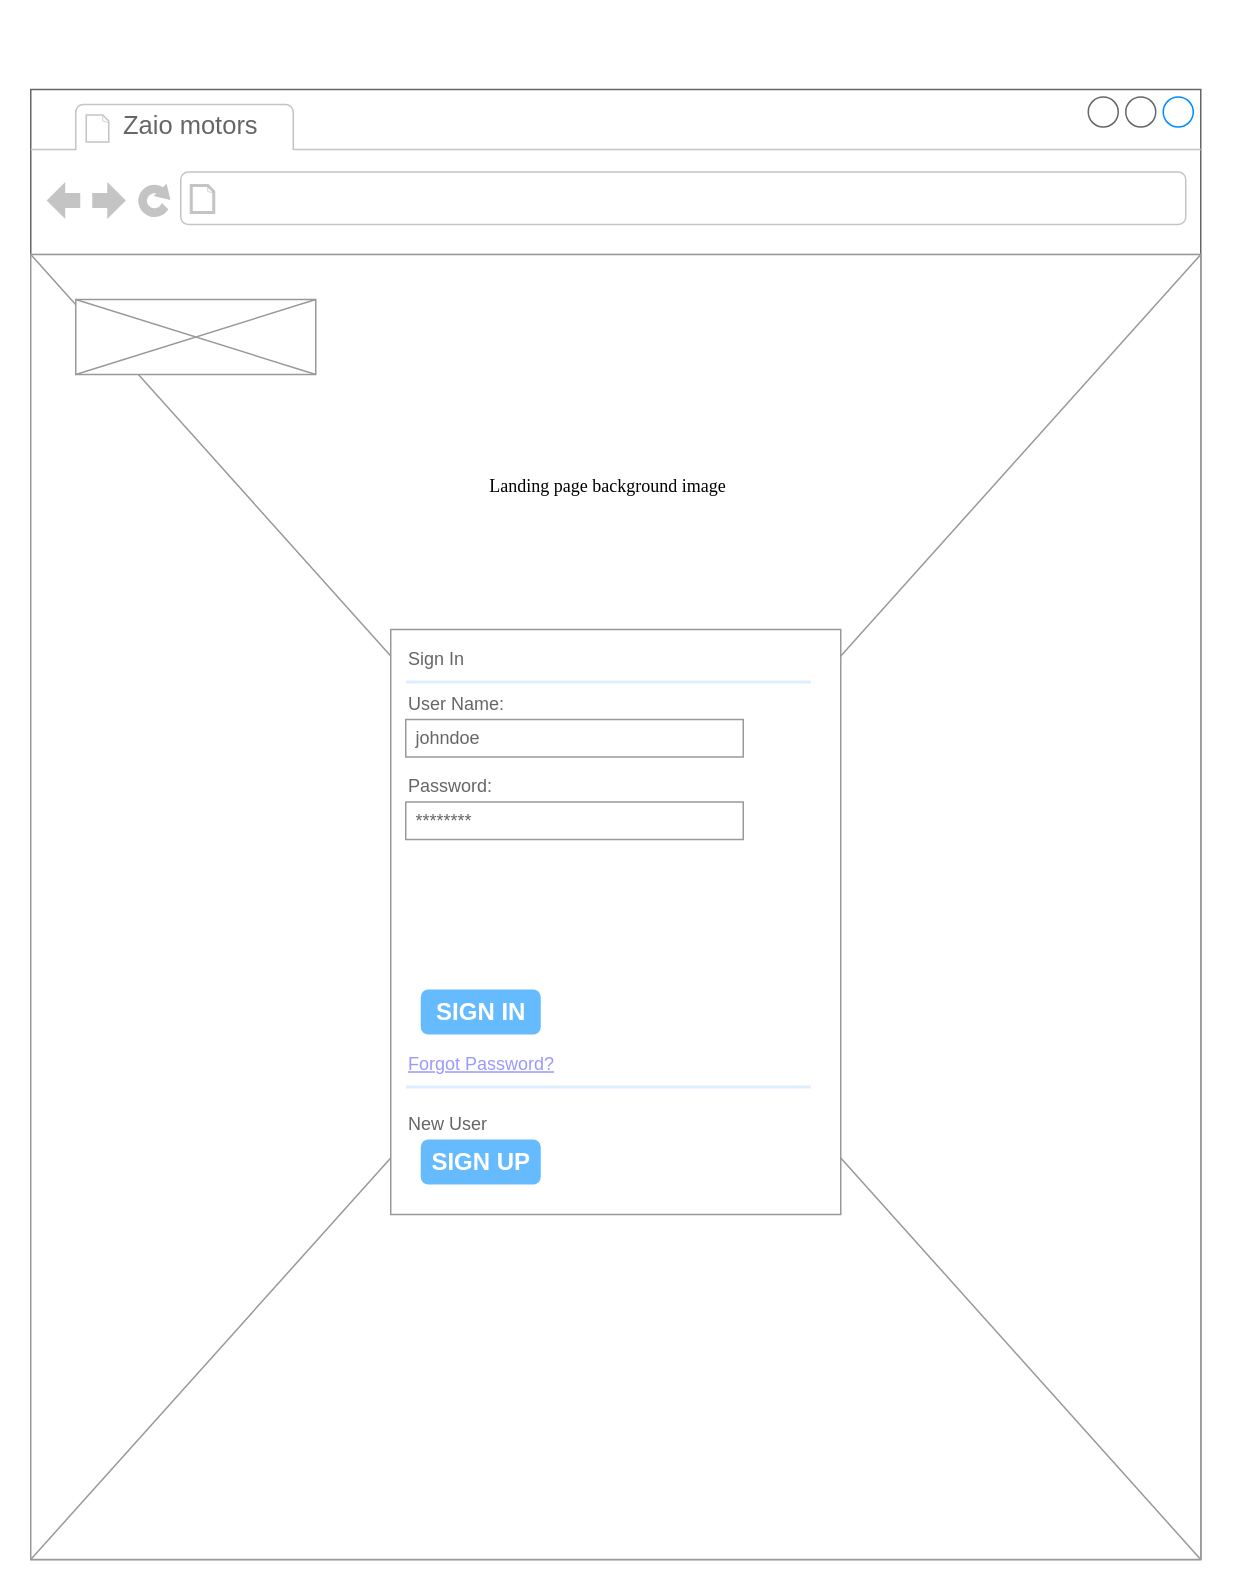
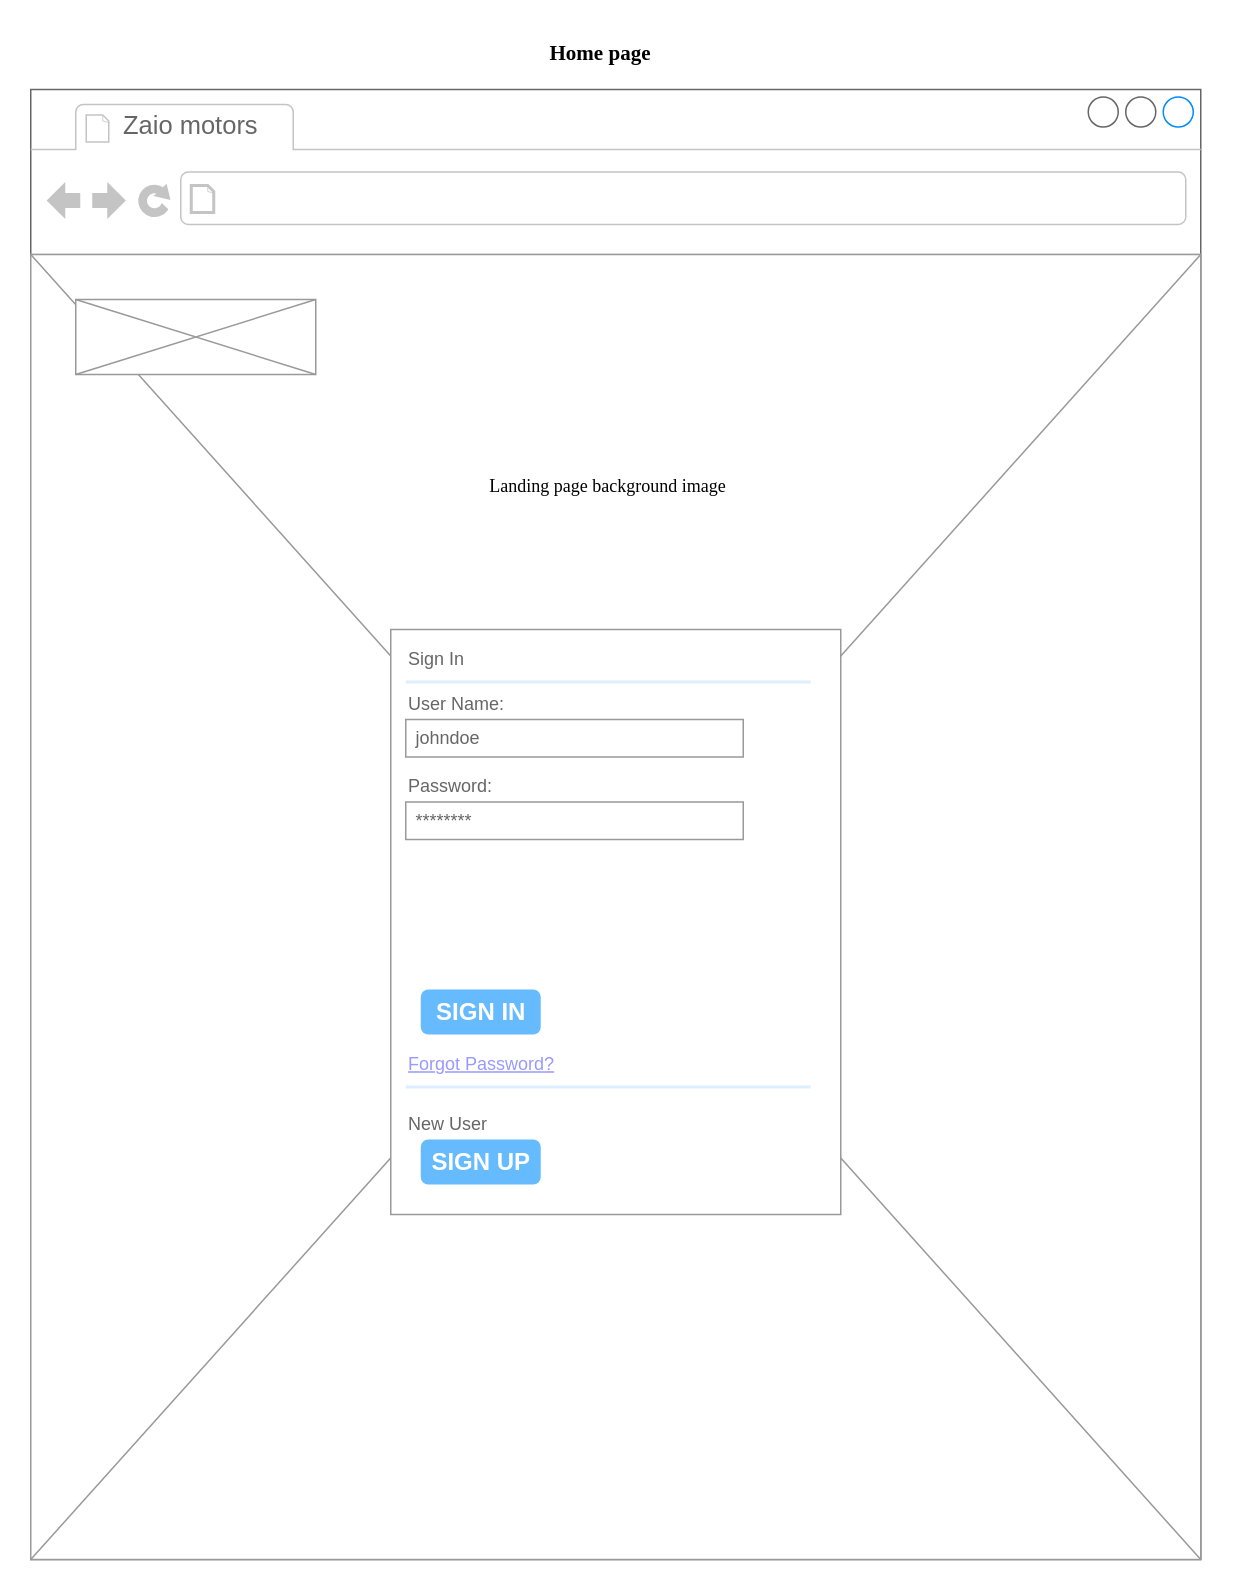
node "Home page": added
